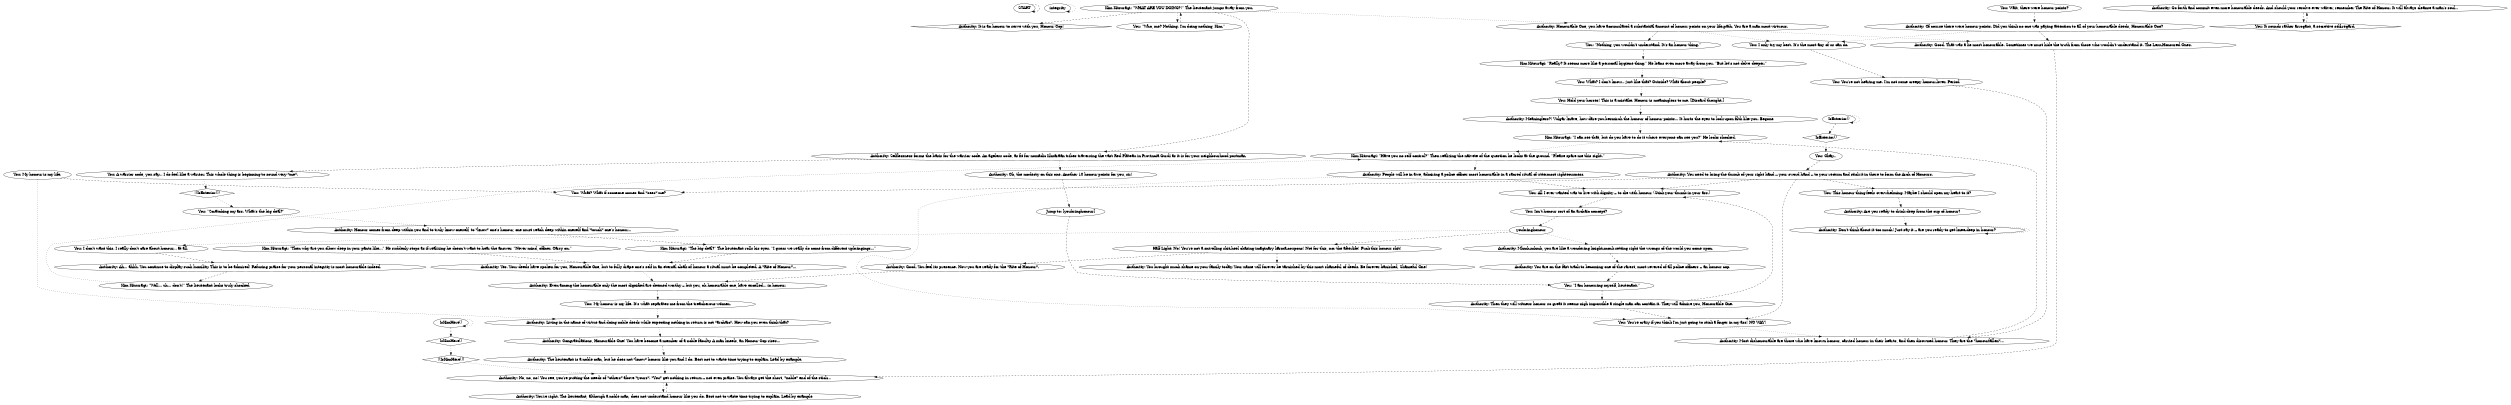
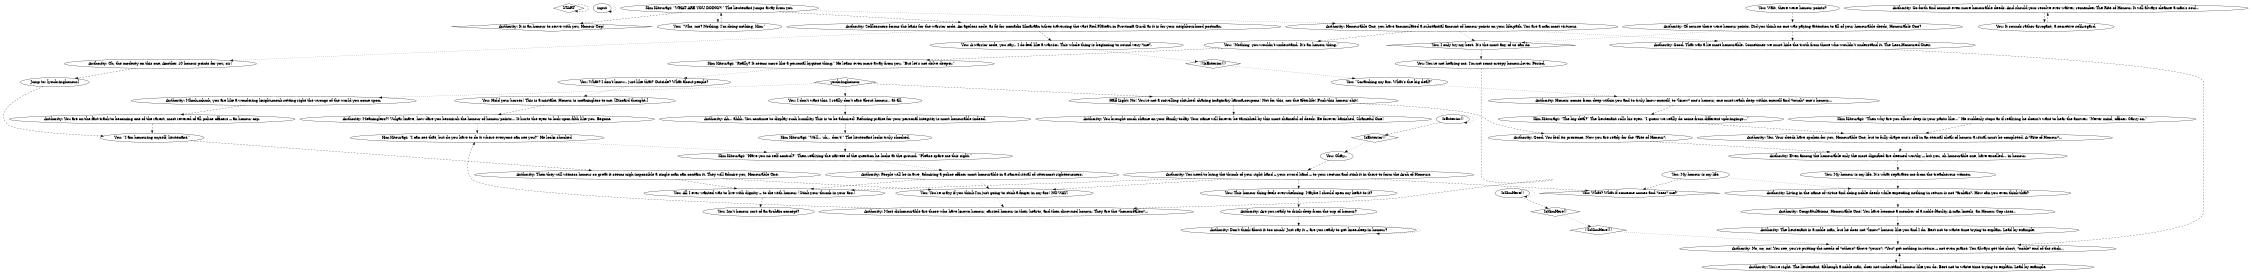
node "START": shape ellipse -> diamond
node "integrity": label "integrity" -> "input"
node "You: It sounds rather arrogant, a secretive self-regard.": shape diamond -> ellipse
node "You: I only try my best. It's the most any of us can do.": shape ellipse -> diamond
node "You: What? What if someone comes and *sees* me?": shape ellipse -> diamond
edge "You: Isn't honour sort of an archaic concept?" -> "youbringhonour": removed
node "youbringhonour": shape ellipse -> diamond
